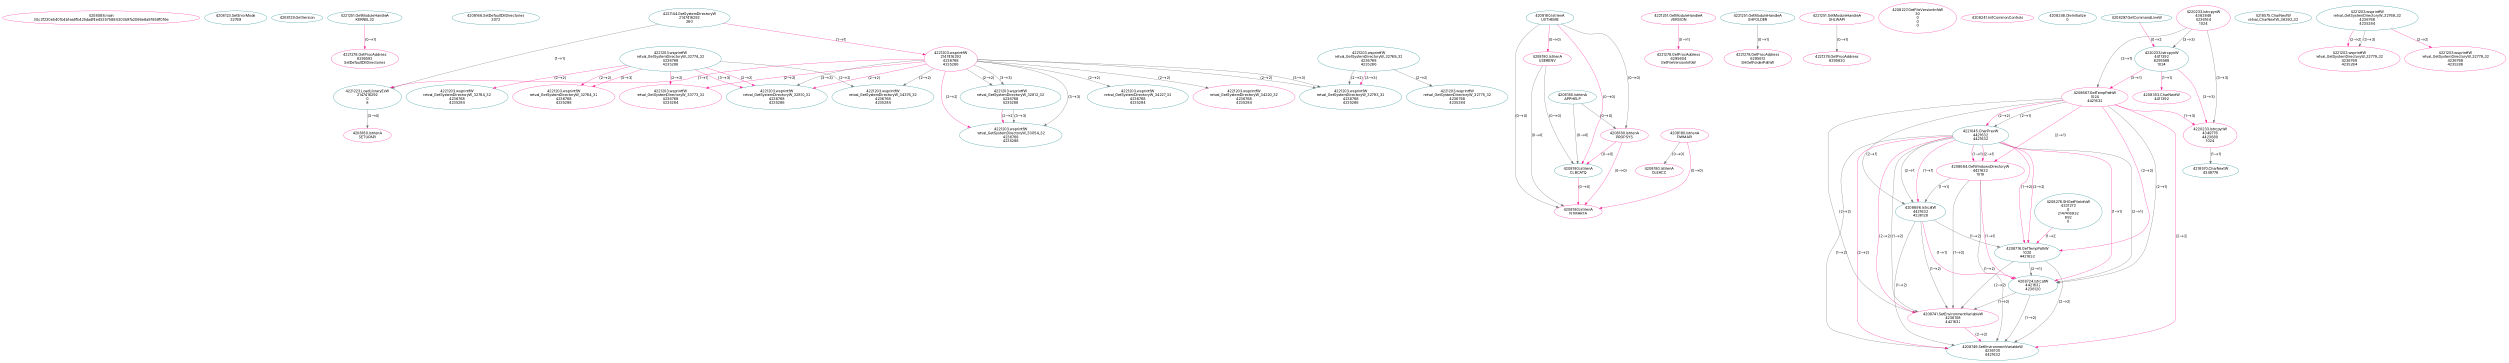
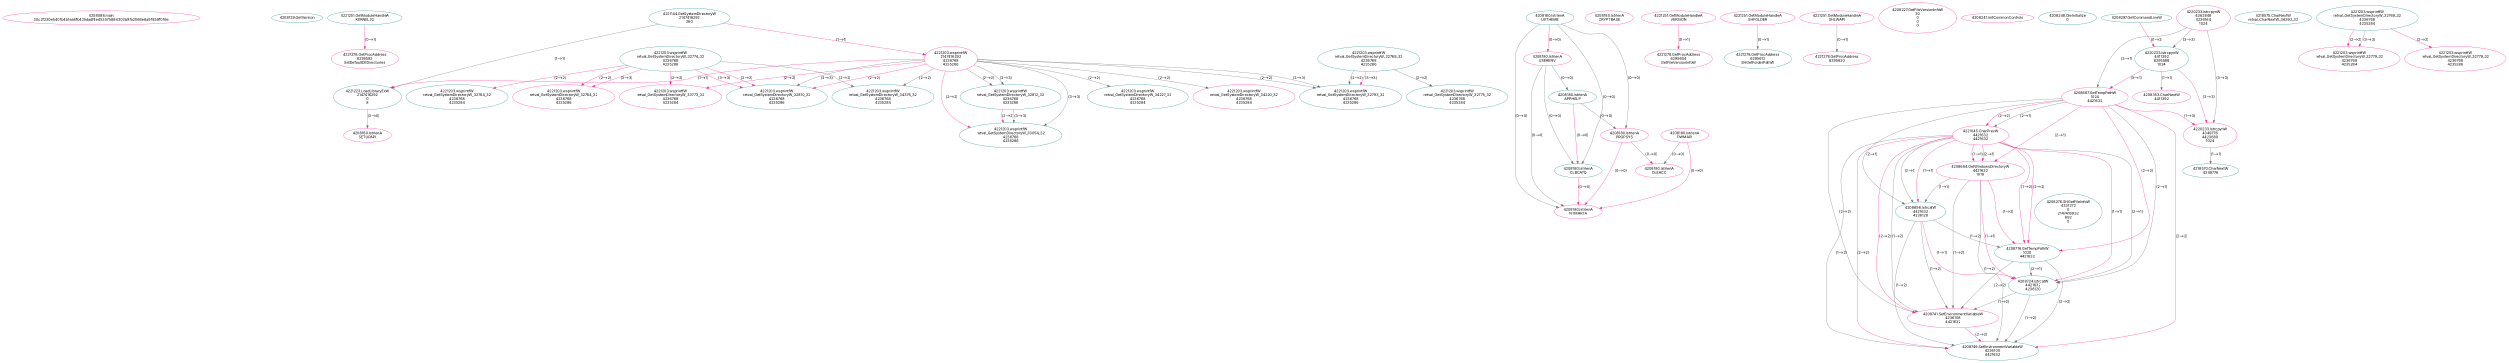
node "4208123.SetErrorMode 32769": removed
node "4208166.SetDefaultDllDirectories 3072": removed
node "4208180.lstrlenA CRYPTBASE": added
node "4221251.GetModuleHandleA SHFOLDER": color teal -> deeppink
node "4221278.GetProcAddress 6295612 SHGetFolderPathW": color deeppink -> teal
edge "4208180.lstrlenA USERENV" -> "4208180.lstrlenA APPHELP": added, label "(0-->0)"
edge "4208180.lstrlenA UXTHEME" -> "4208180.lstrlenA CLBCATQ": color deeppink -> gray40
edge "4208180.lstrlenA APPHELP" -> "4208180.lstrlenA CLBCATQ": color gray40 -> deeppink
node "4221045.CharPrevW 4421632 4421632": color teal -> deeppink
edge "4208180.lstrlenA PROPSYS" -> "4208180.lstrlenA CLBCATQ": now "4208180.lstrlenA PROPSYS" -> "4208180.lstrlenA OLEACC"
edge "4208276.SHGetFileInfoW 4331272 0 2147416932 692 0" -> "4208716.GetTempPathW 1020 4421632": now "4208684.GetWindowsDirectoryW 4421632 1019" -> "4208716.GetTempPathW 1020 4421632"
